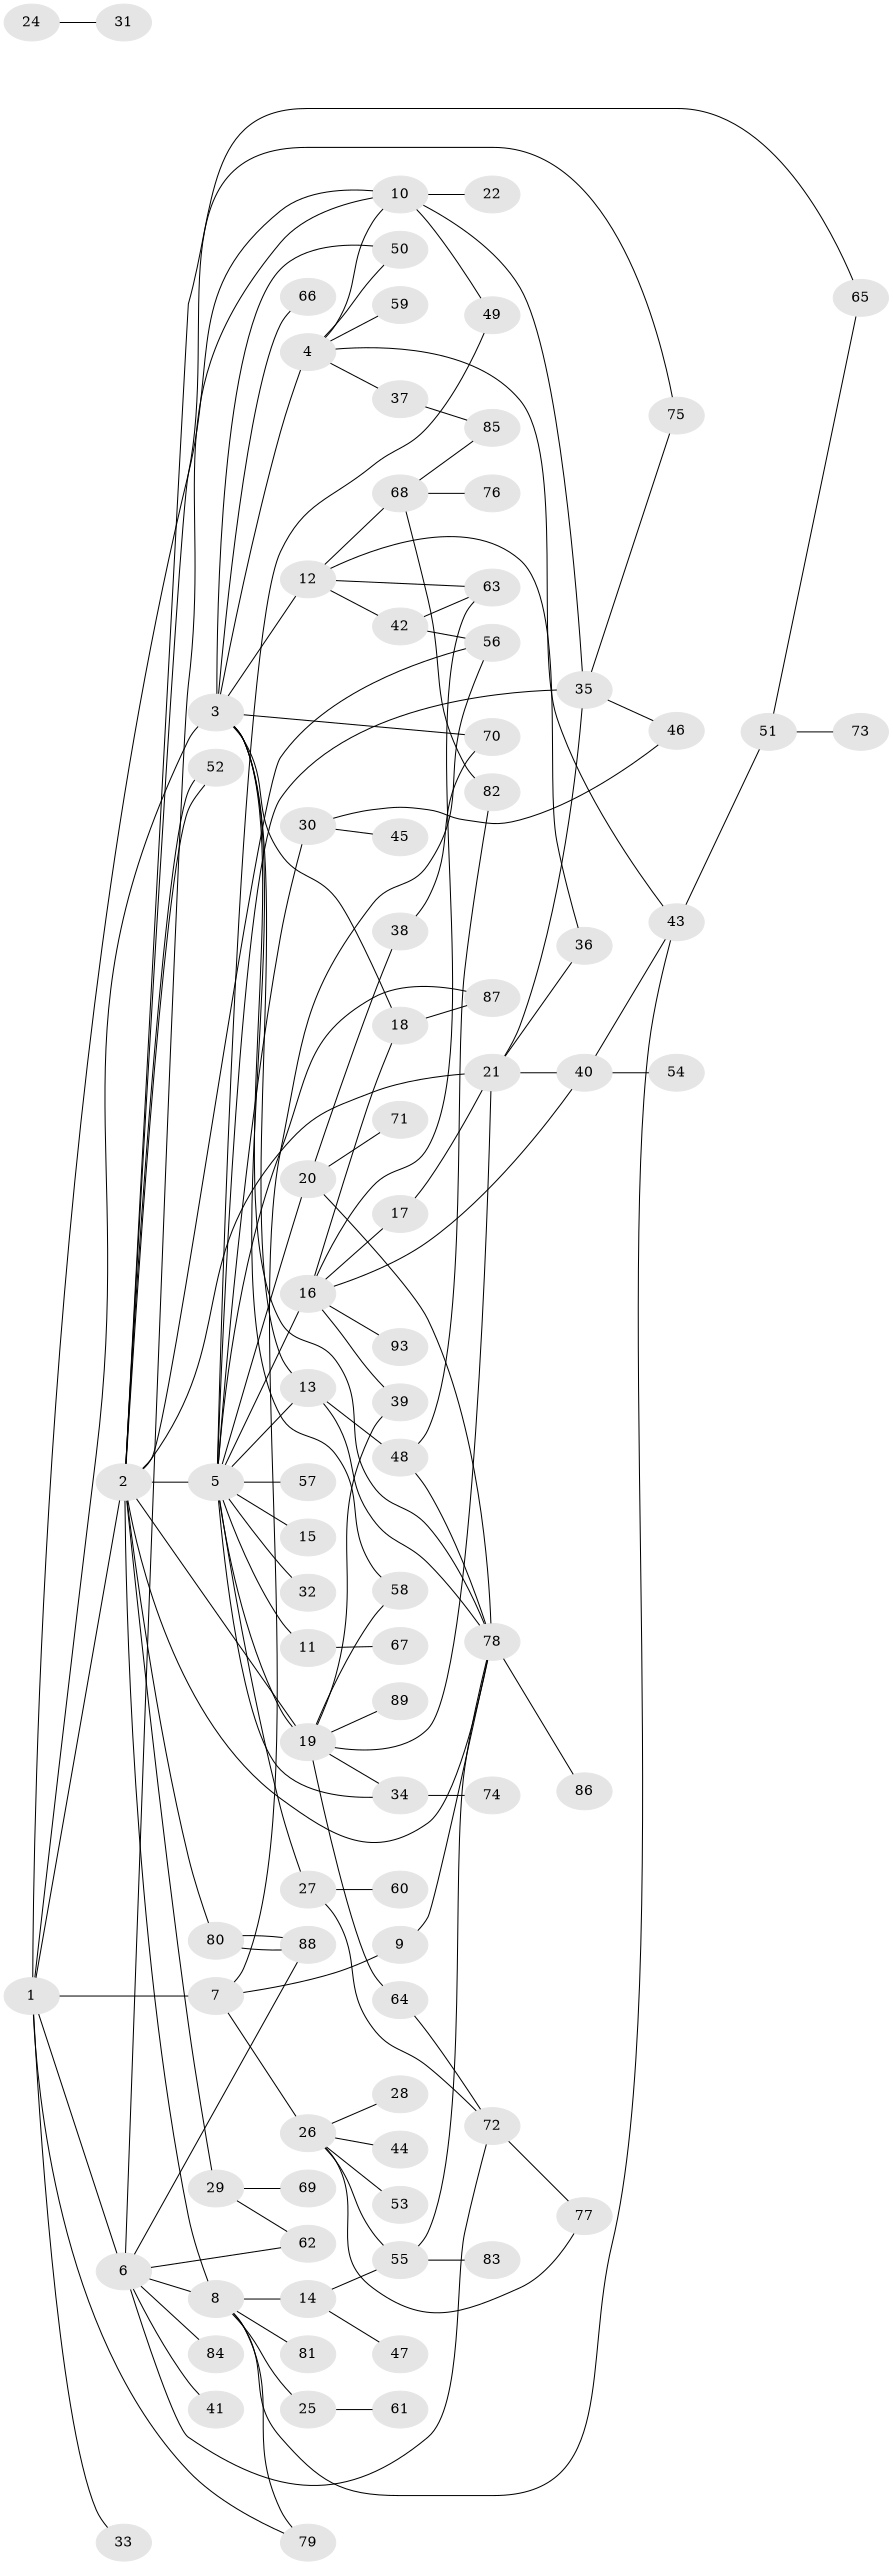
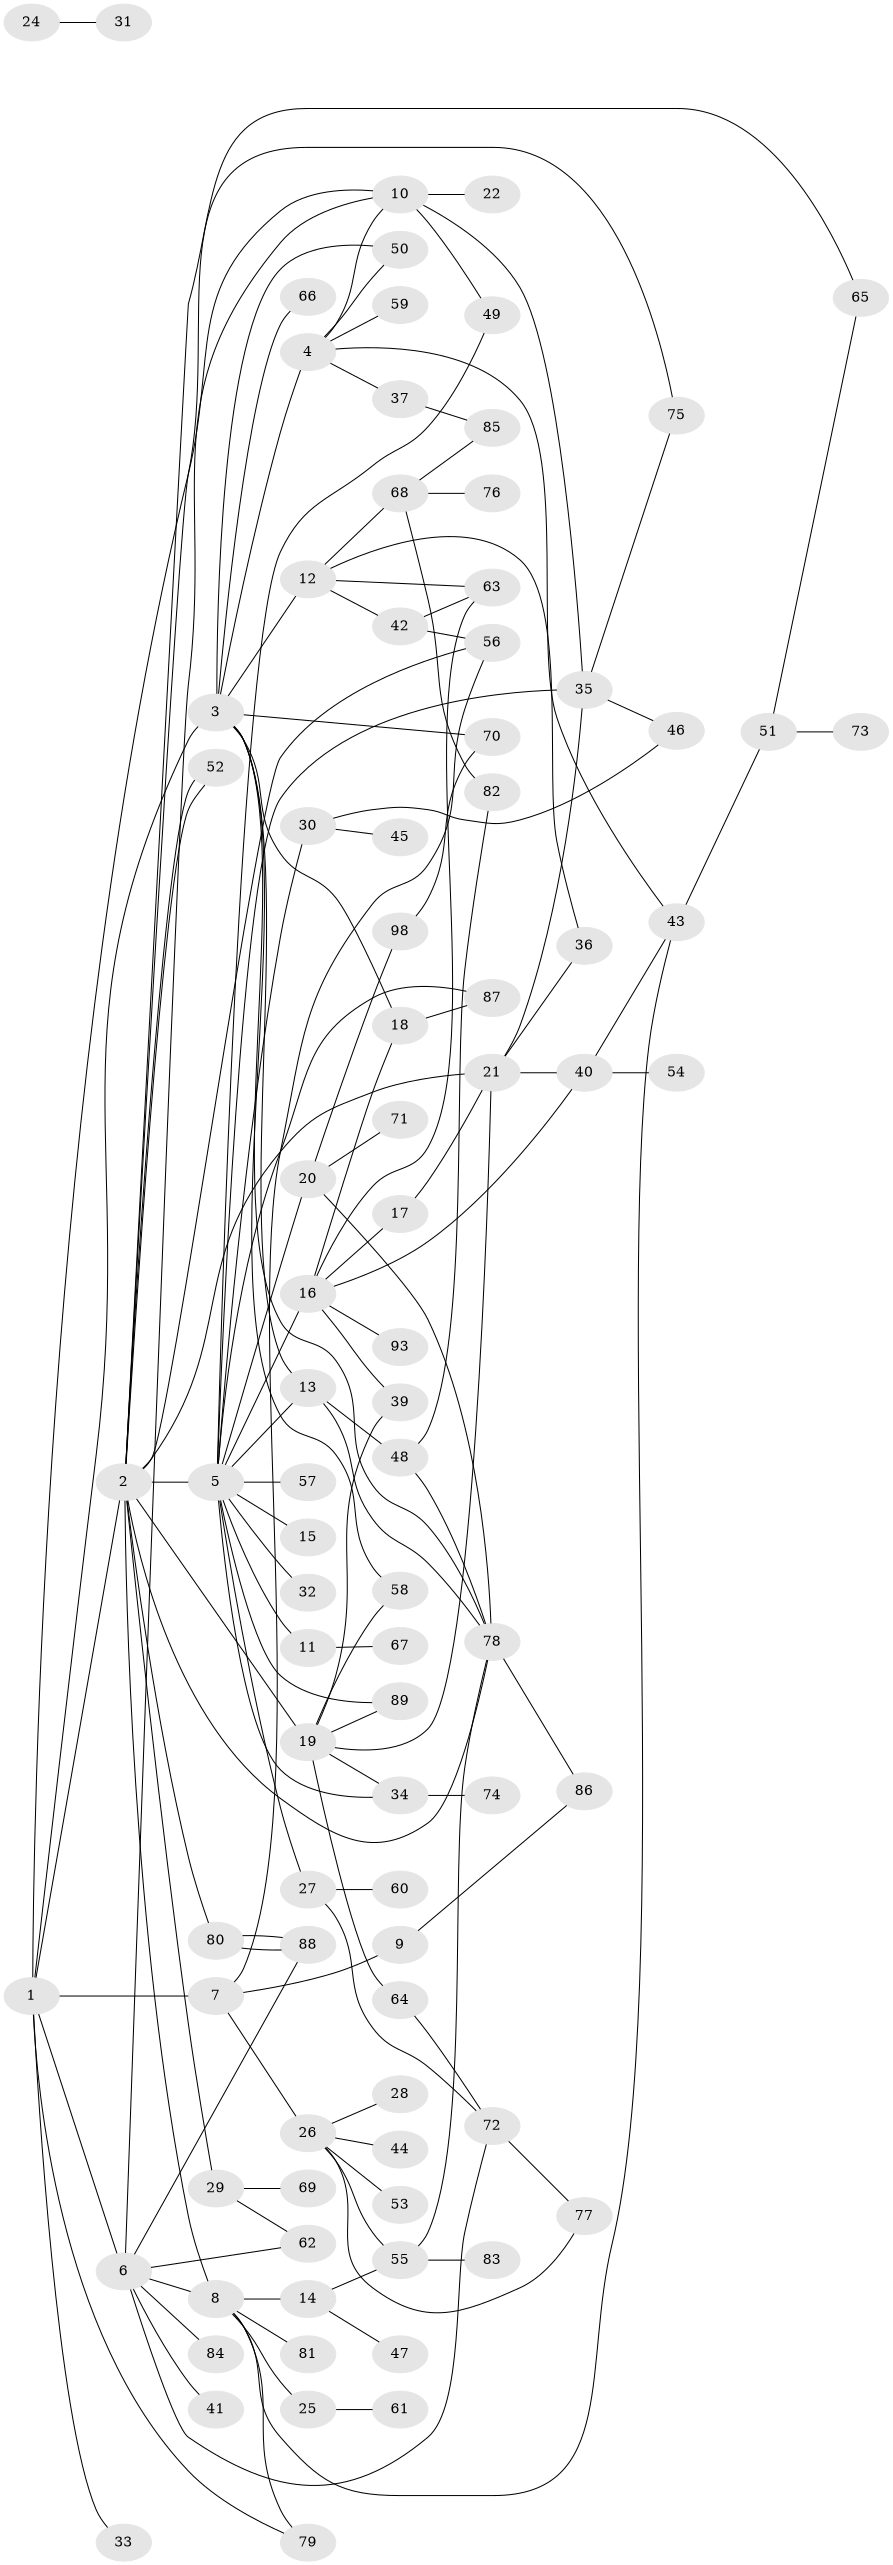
node "38": label "38" -> "98"
edge "5" -- "19": now "5" -- "89"
edge "78" -- "9": now "86" -- "9"
